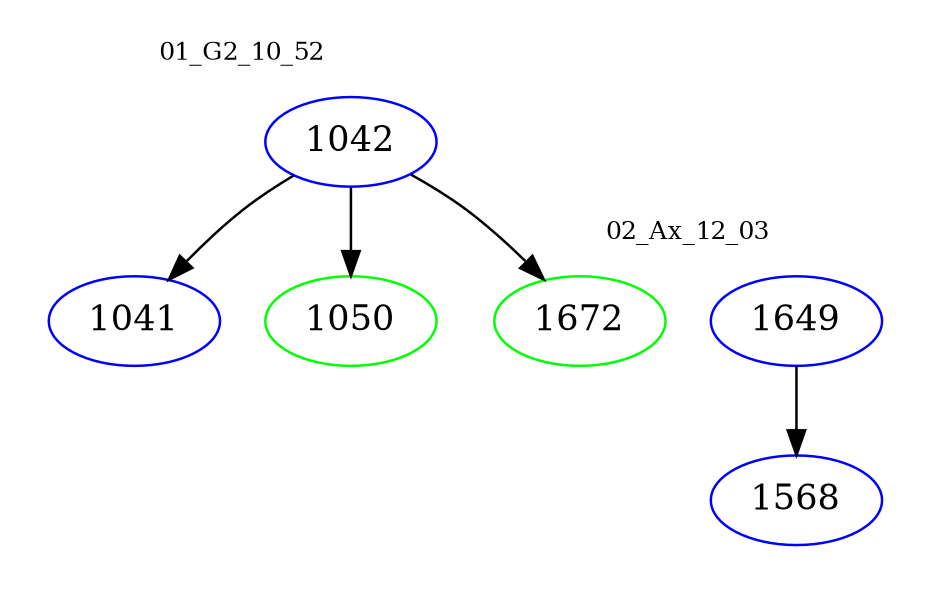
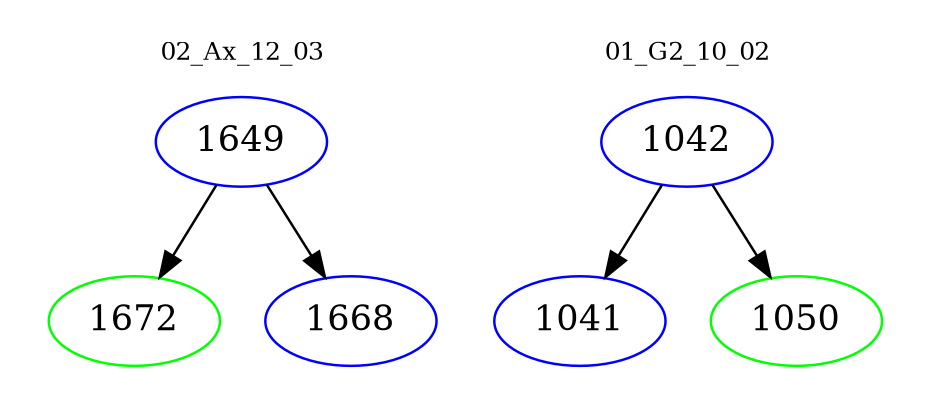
cluster "01_G2_10_52": label "01_G2_10_52" -> "01_G2_10_02"
edge "1042" -> "1672": now "1649" -> "1672"
node "1568": label "1568" -> "1668"
